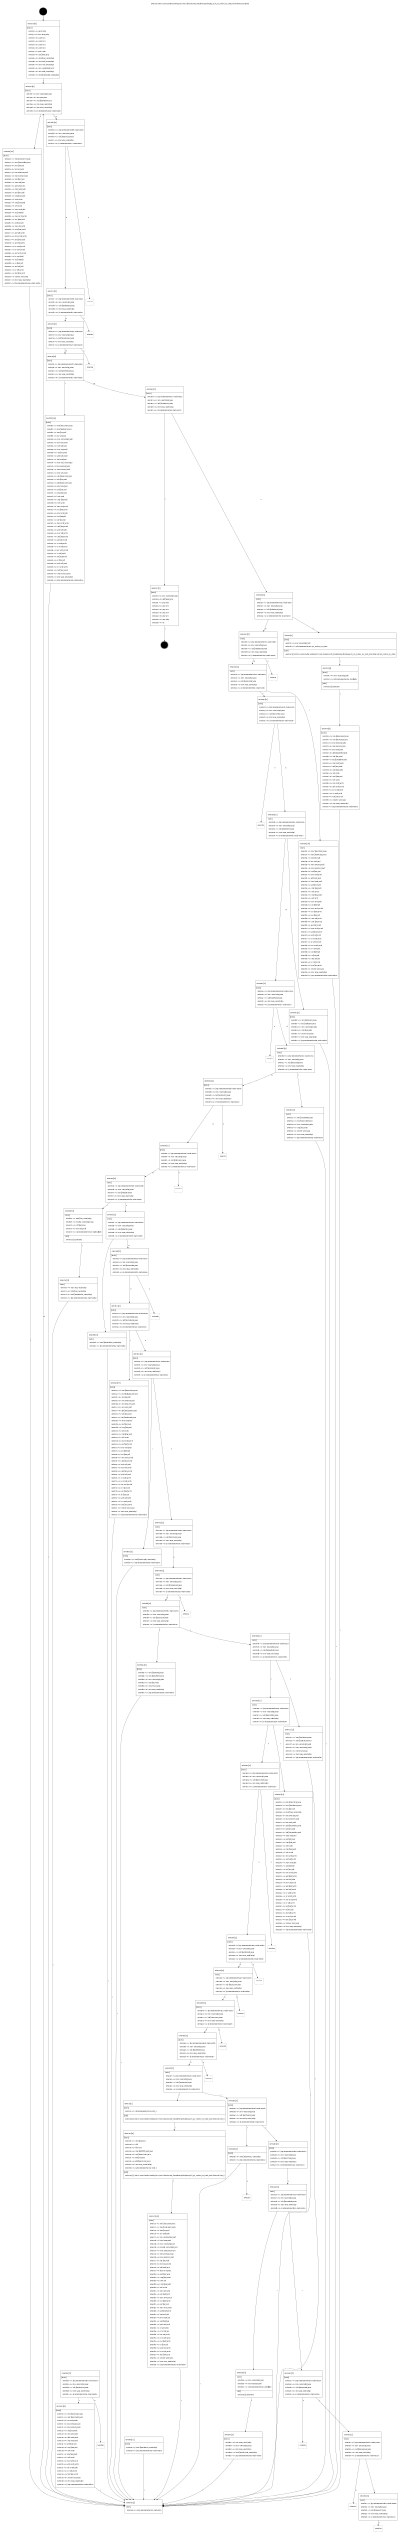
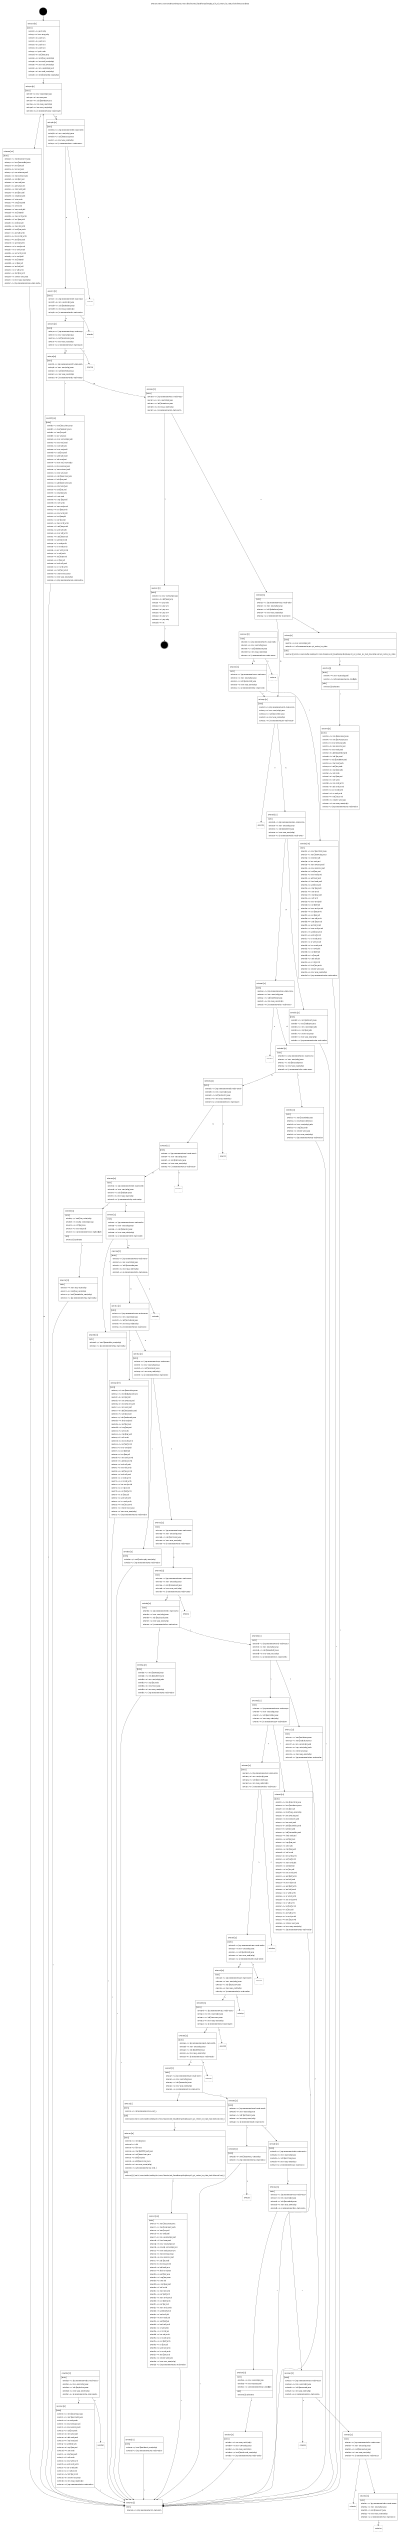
edge "0x401827 [25]" -> "0x401840 [25]": now "0x401827 [25]" -> "0x401872 [25]"
